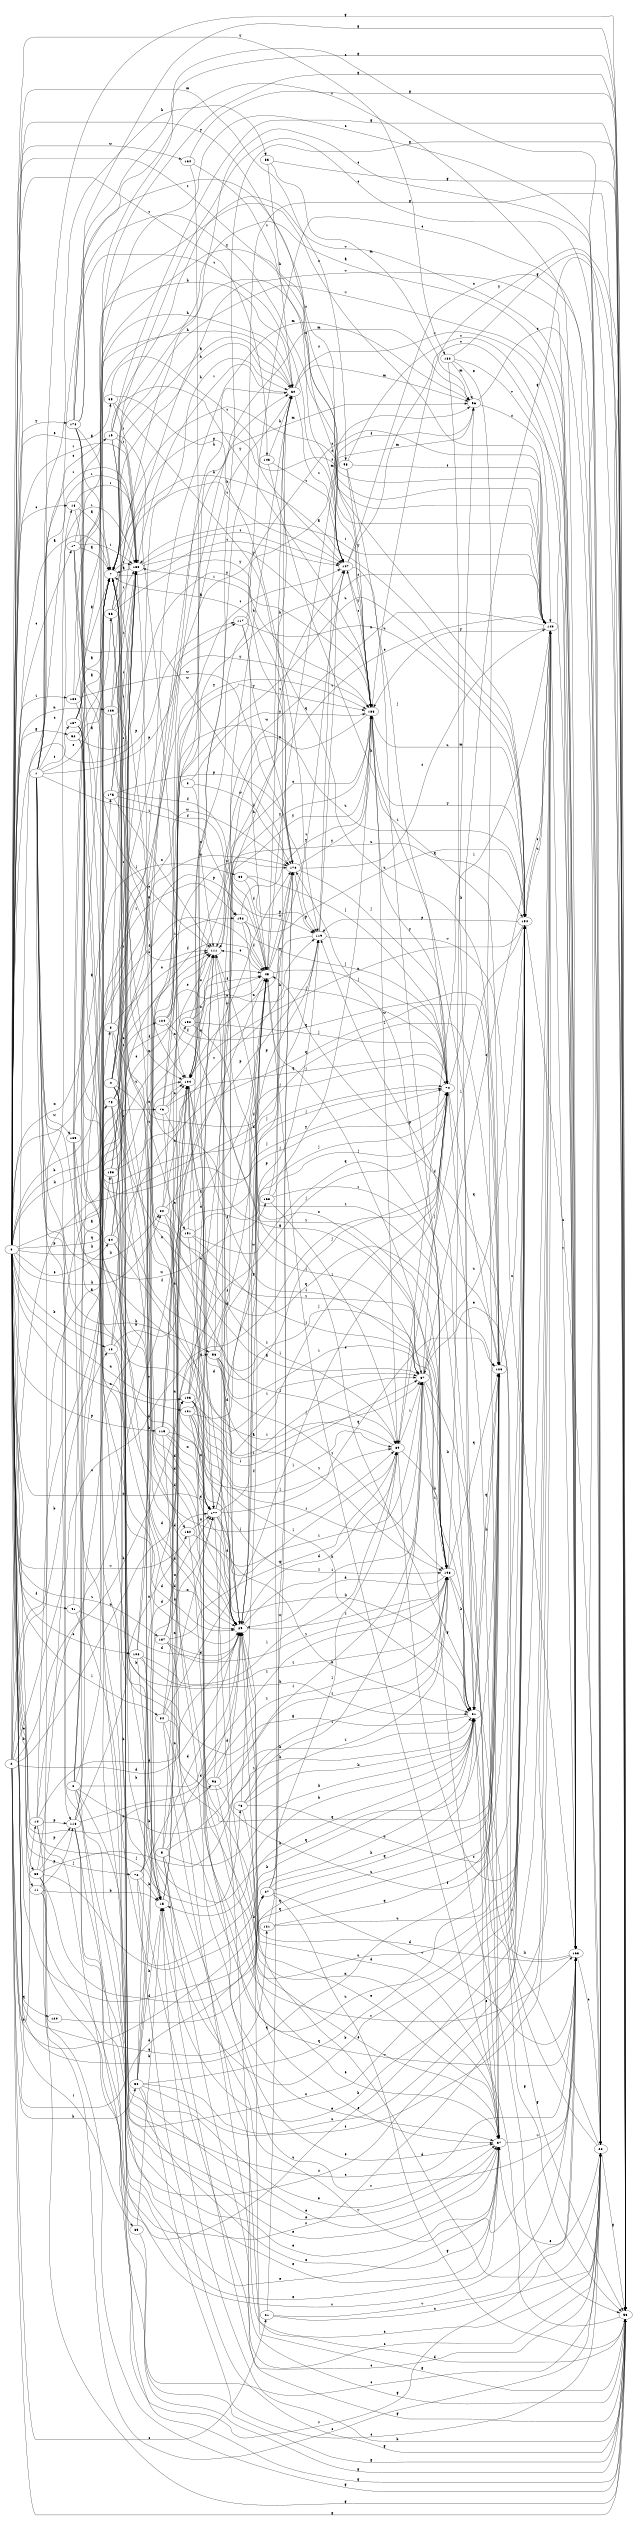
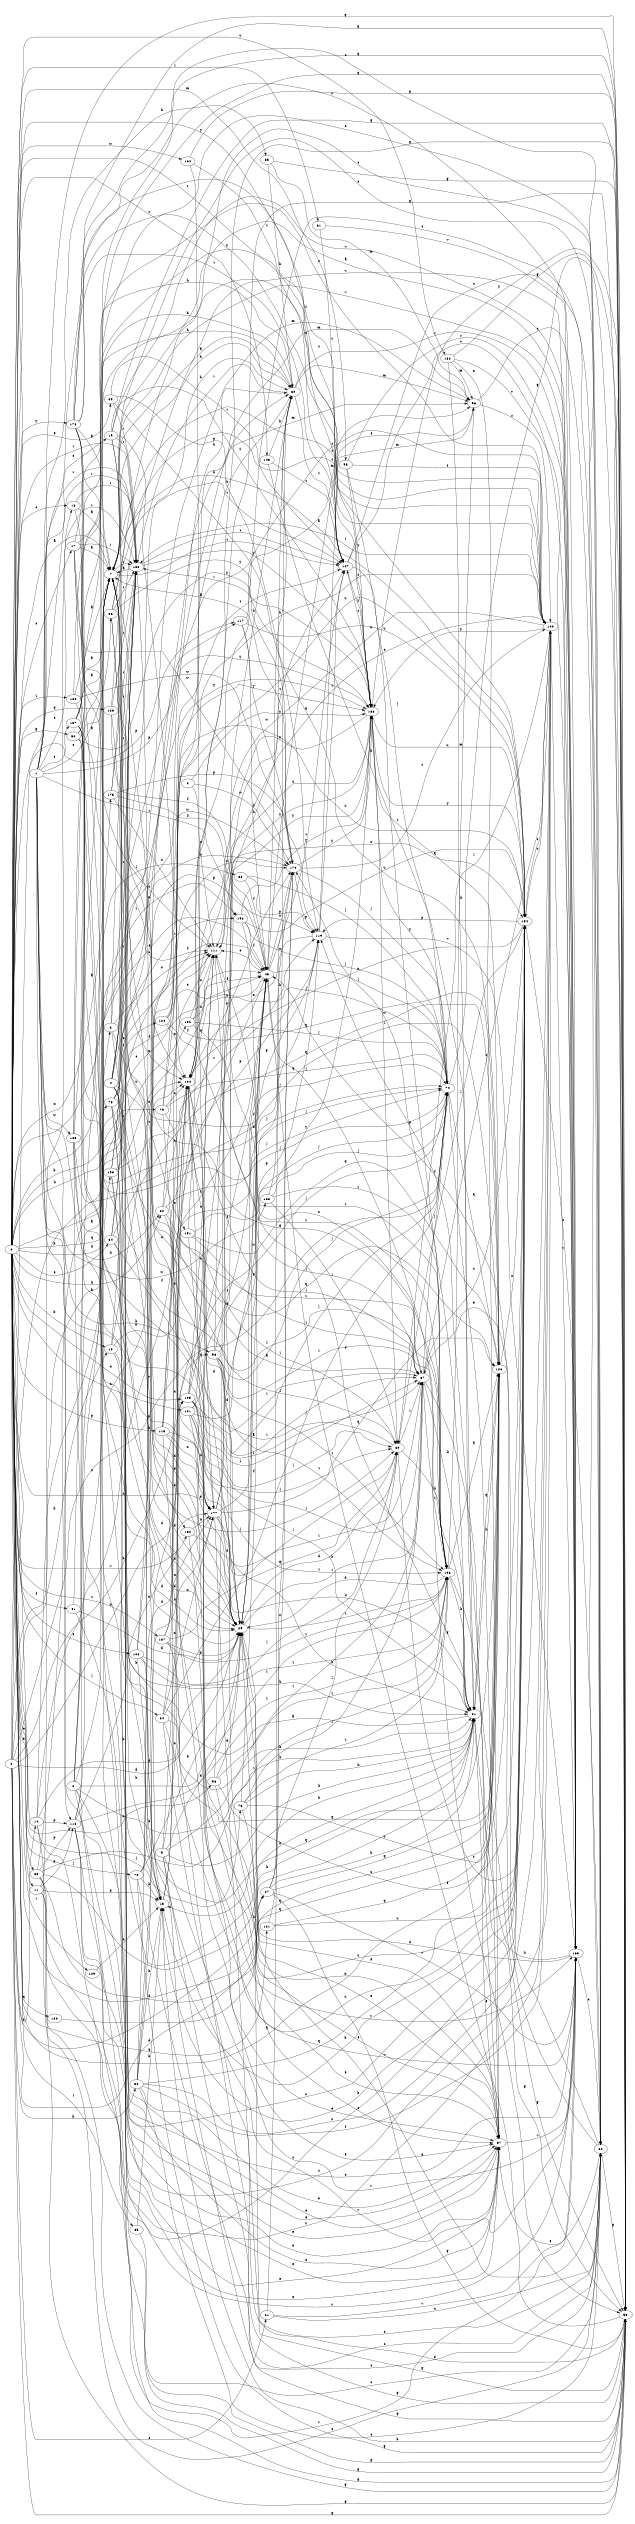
node "61": added
edge "0" -> "123": label "n" -> "q"
node "129": added
